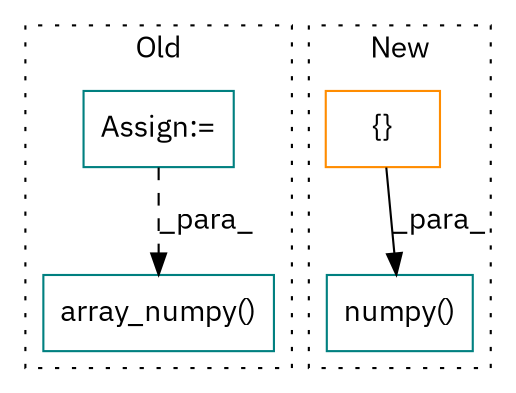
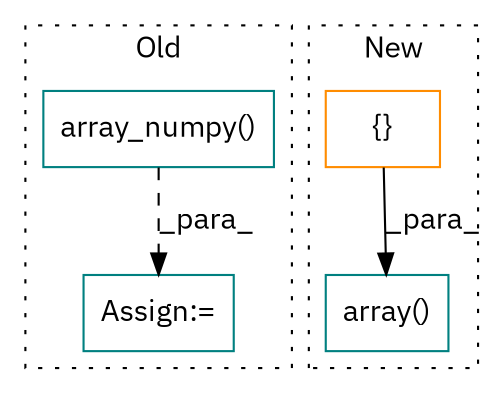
edge "Assign:=" -> "array_numpy()": reversed
node "numpy()": label "numpy()" -> "array()"
